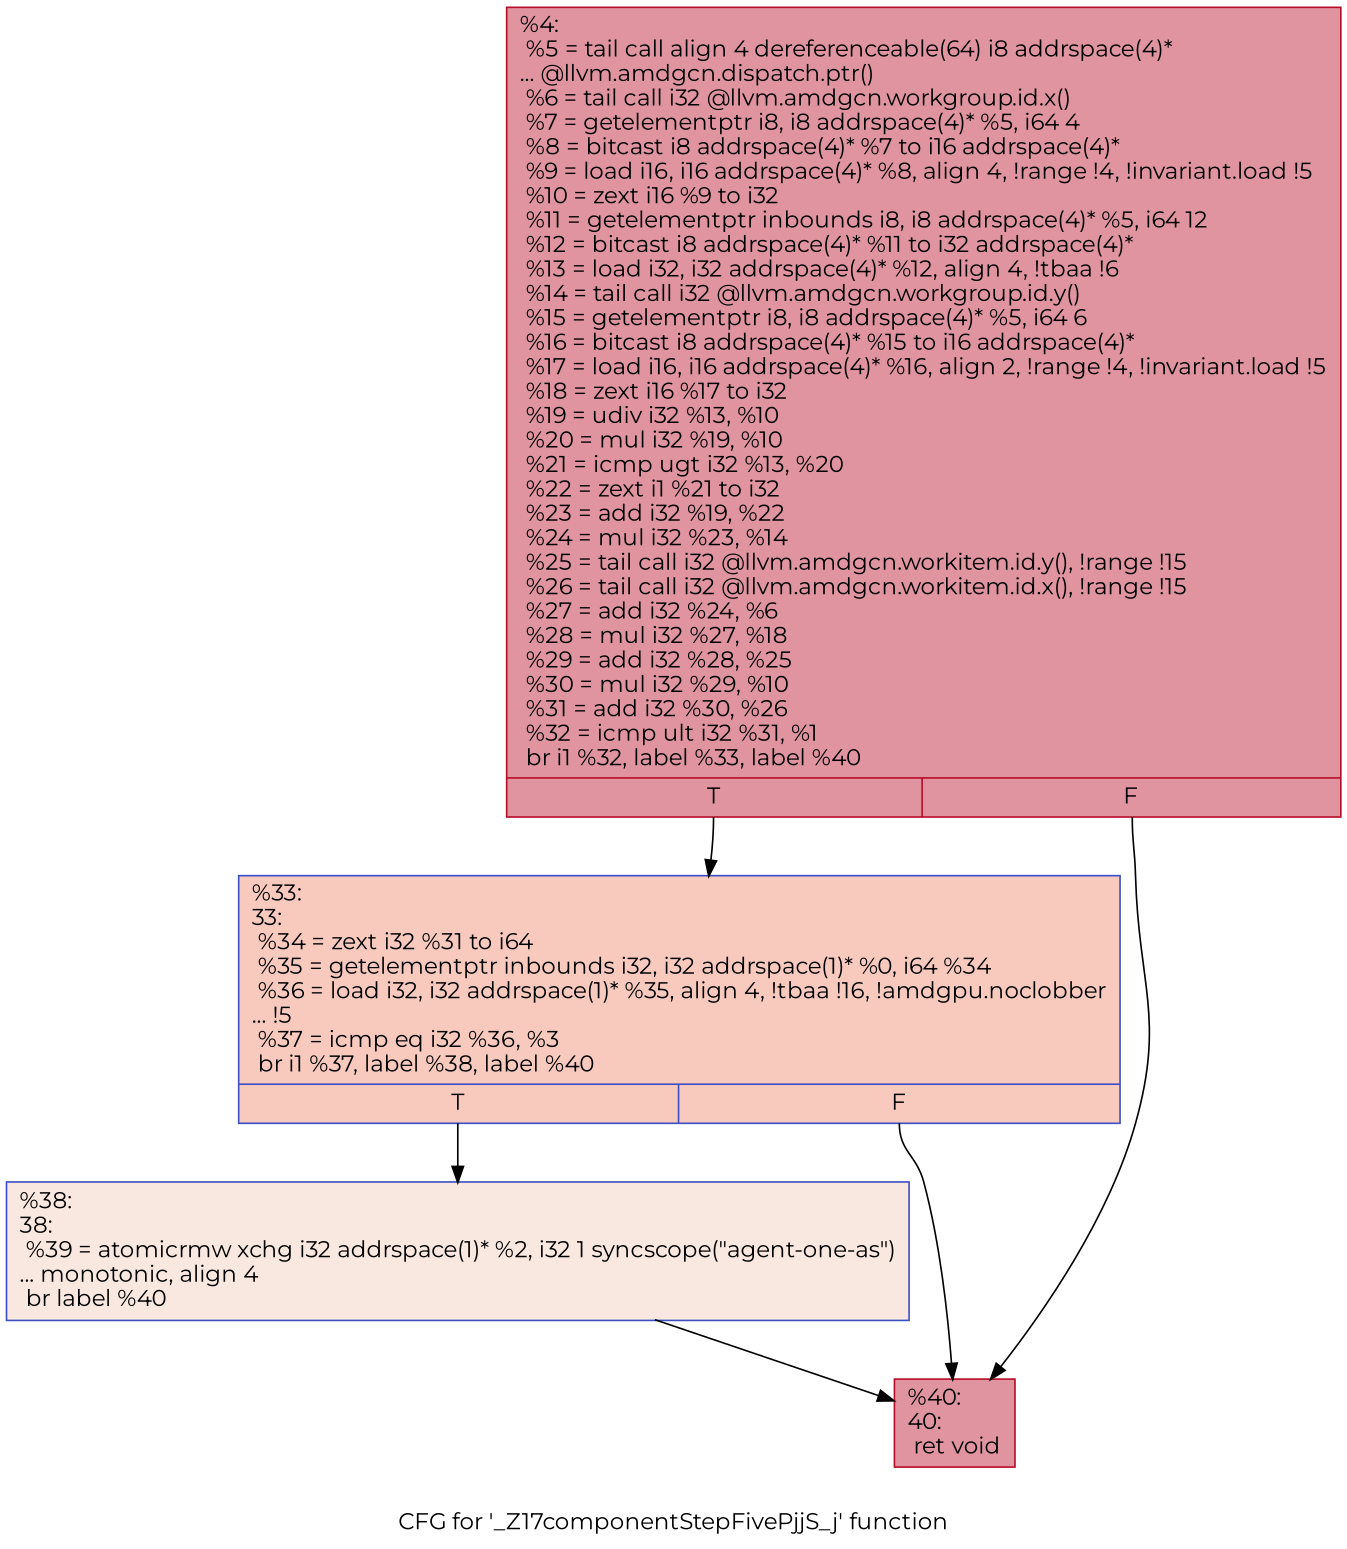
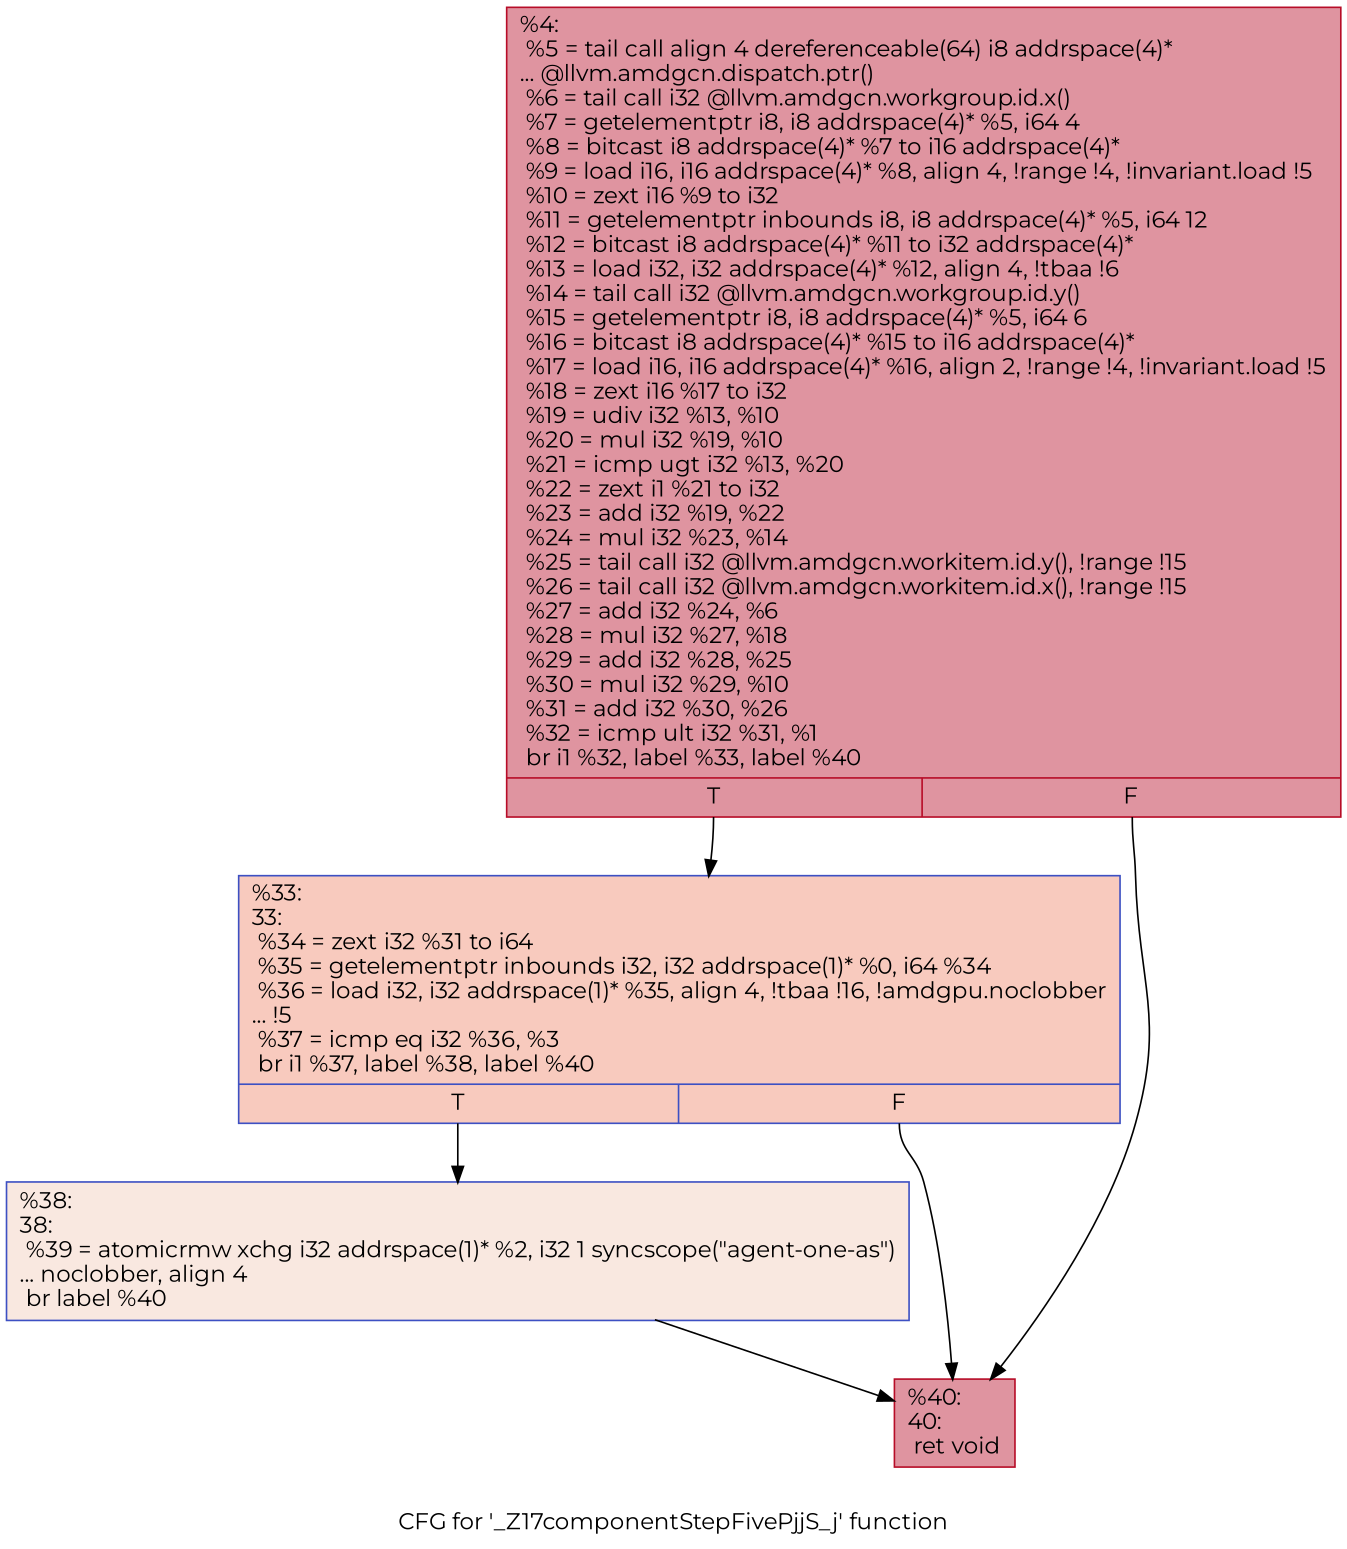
node "%38:": text "... monotonic, align 4" -> "... noclobber, align 4"
